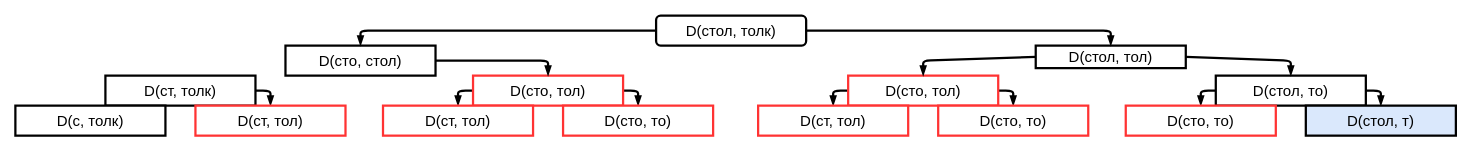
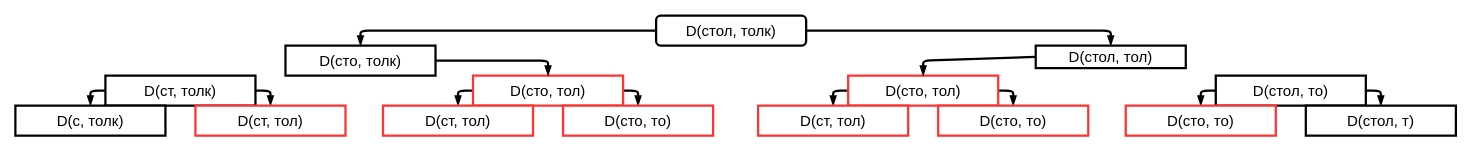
edge "D(стол, тол)" -> "D(стол, то)": removed
node "D(сто, стол)": label "D(сто, стол)" -> "D(сто, толк)"
edge "D(ст, толк)" -> "D(с, толк)": added
node "D(стол, т)": fillcolor #dae8fc -> #ffffff
